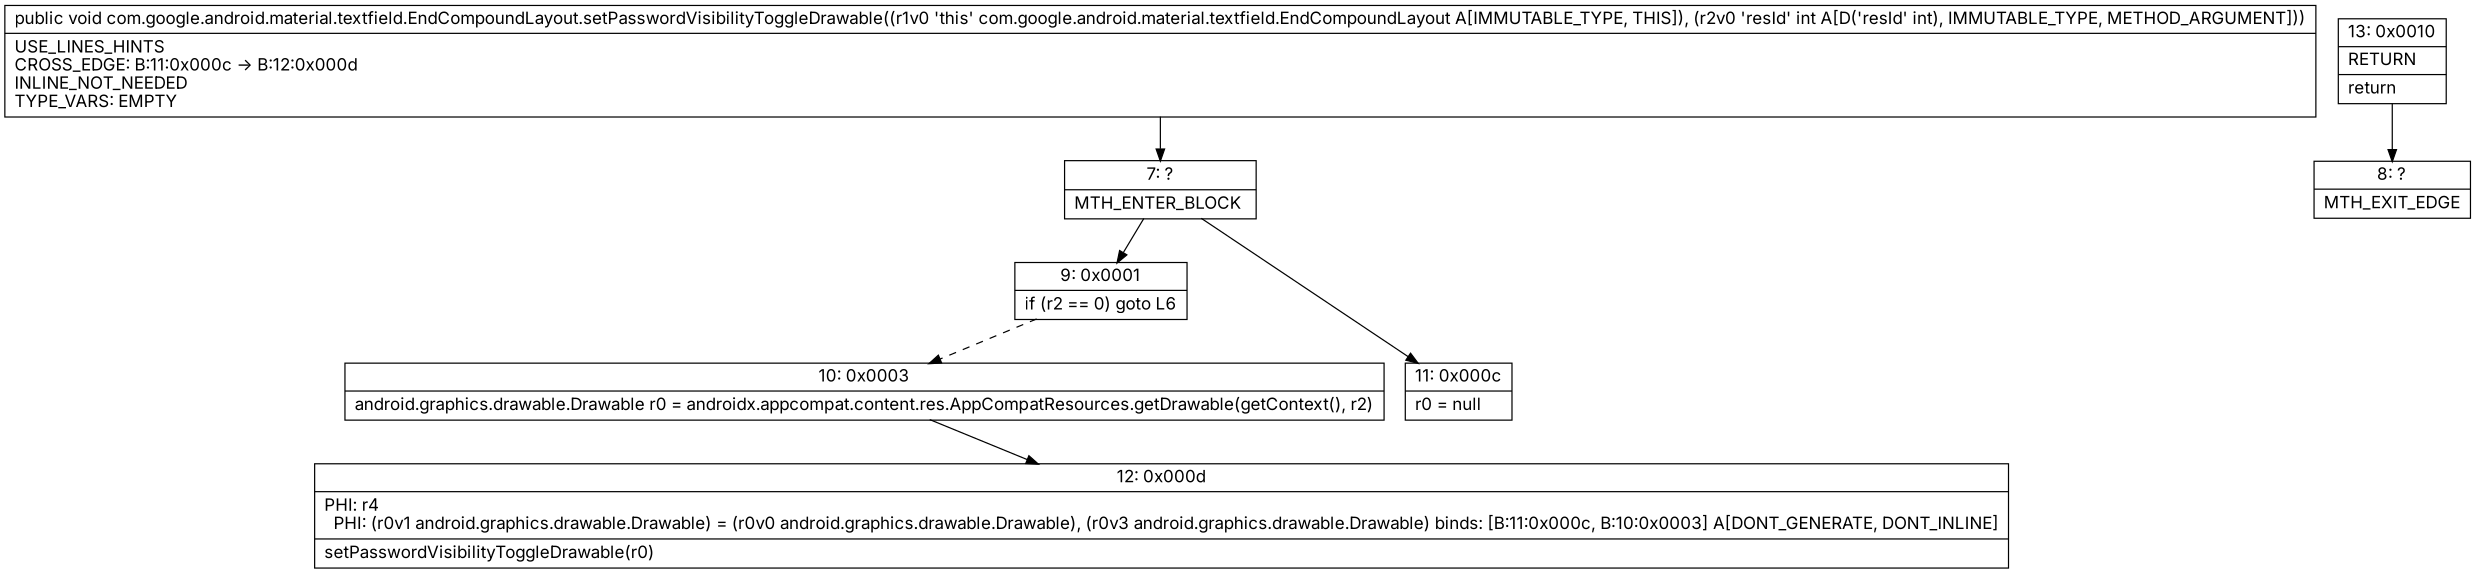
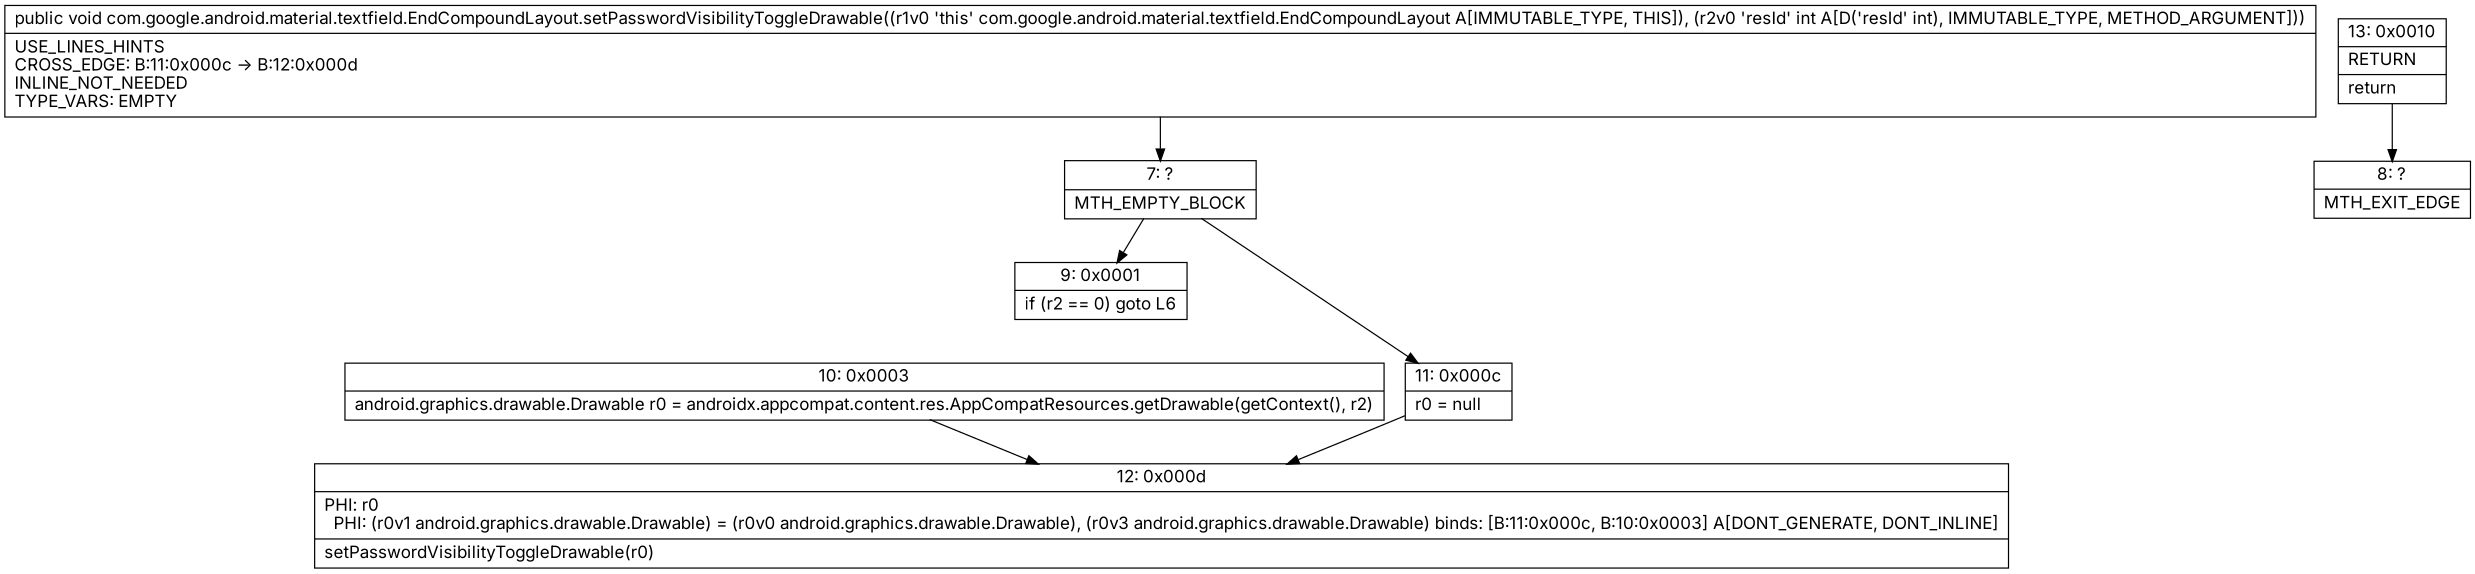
node "7: ?": text "MTH_ENTER_BLOCK" -> "MTH_EMPTY_BLOCK"
edge "9: 0x0001" -> "10: 0x0003": removed
edge "11: 0x000c" -> "12: 0x000d": added
node "12: 0x000d": text "PHI: r4" -> "PHI: r0"
